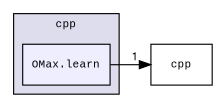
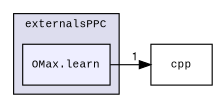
cluster "cpp": label "cpp" -> "externalsPPC"
